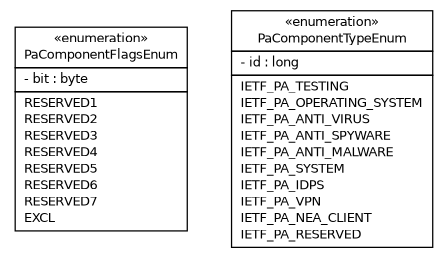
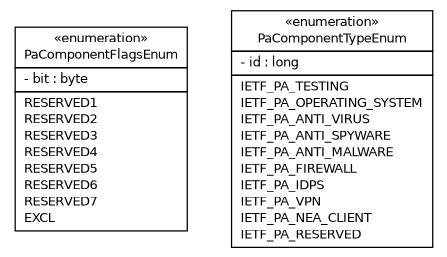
node "PaComponentTypeEnum": text "IETF_PA_SYSTEM" -> "IETF_PA_FIREWALL"
